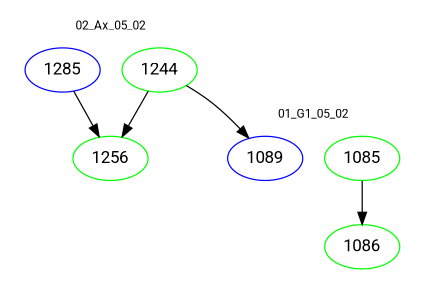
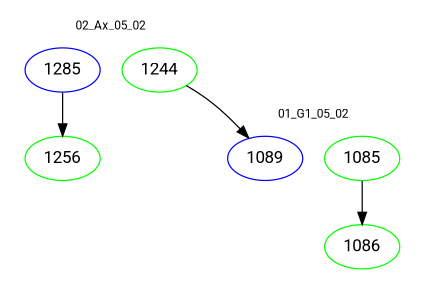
edge "1244" -> "1256": removed
